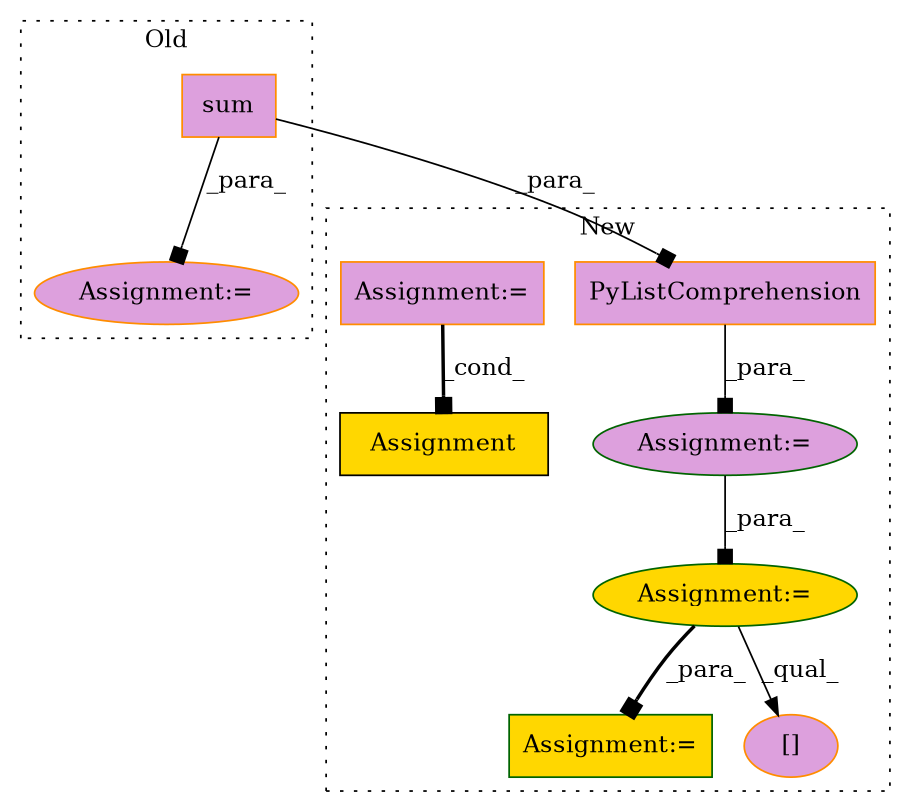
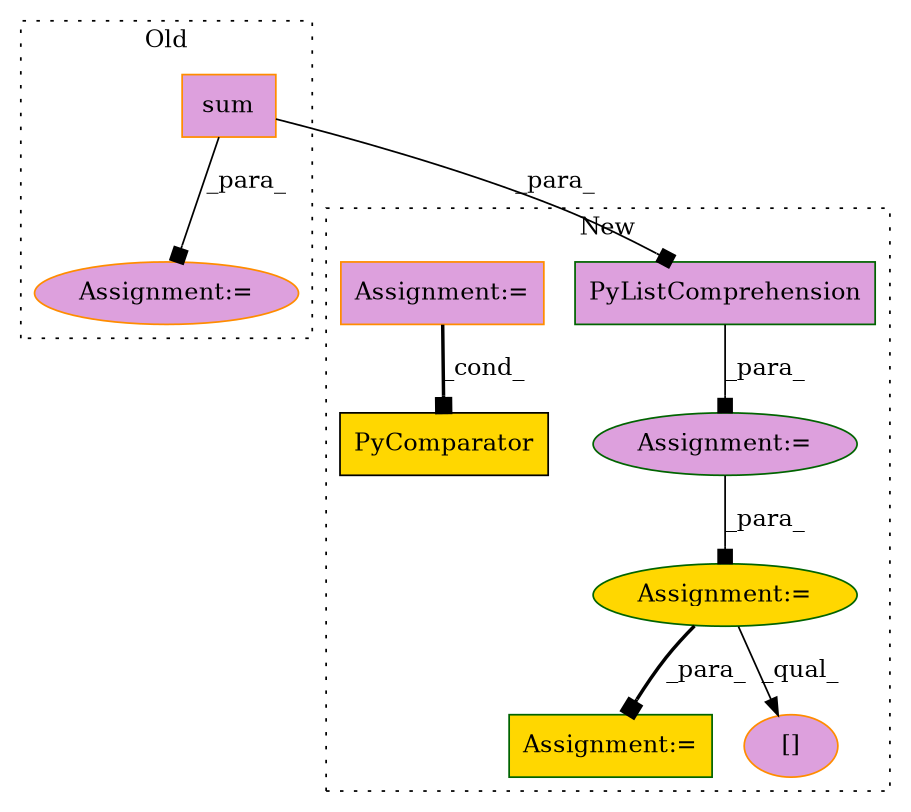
node "PyListComprehension": color darkorange -> darkgreen
node "Assignment": label "Assignment" -> "PyComparator"
